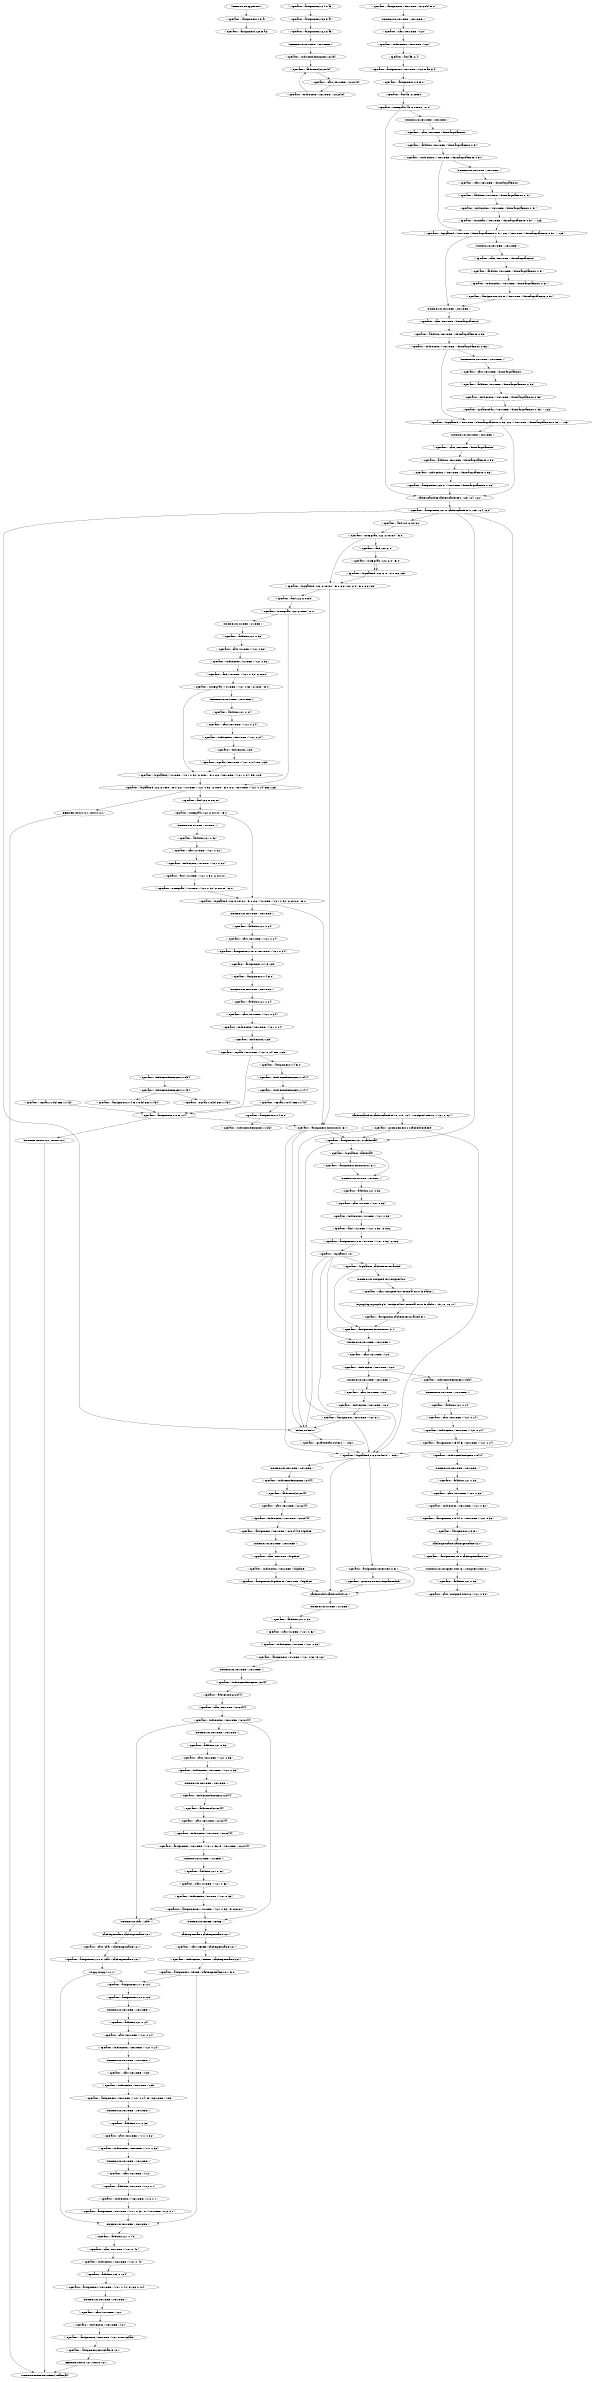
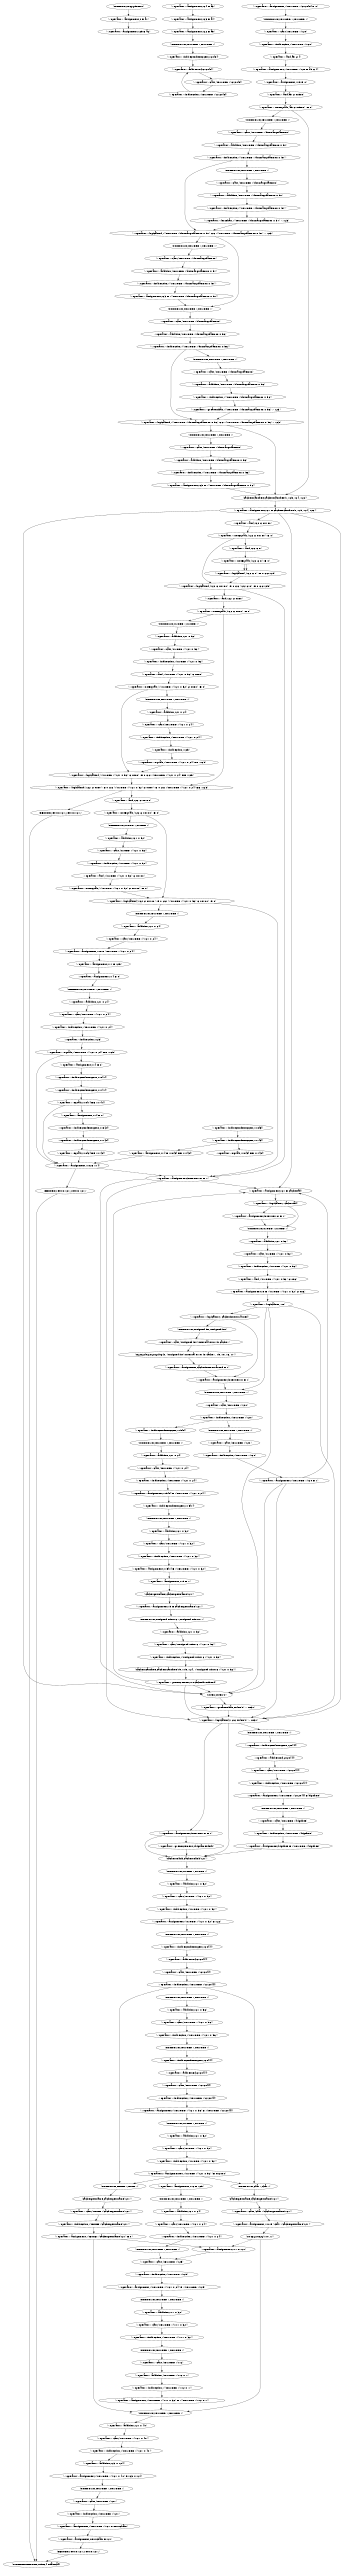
node "(<operator>.indirectIndexAccess,v17[2])": added
node "(<operator>.indirection,*(unsigned __int16 *)(v21 + 52))": added
edge "(<operator>.assignment,v11 = v21)" -> "(<operator>.assignment,v12 = v25)": now "(<operator>.assignment,v11 = v21)" -> "(<operator>.cast,(_QWORD *)v25)"
